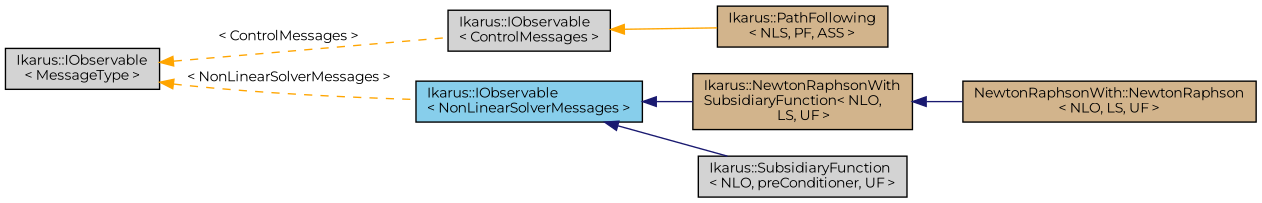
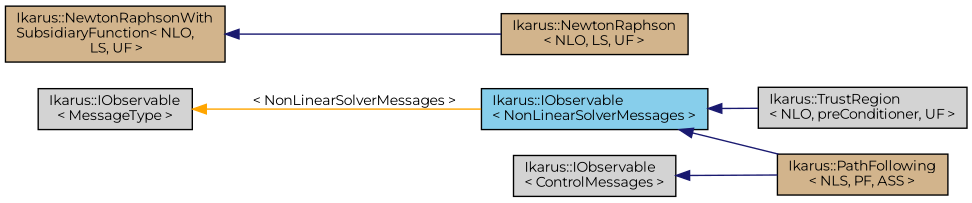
edge "Ikarus::PathFollowing < NLS, PF, ASS >" -> "Ikarus::IObservable < ControlMessages >": color orange -> midnightblue
edge "Ikarus::IObservable < ControlMessages >" -> "Ikarus::IObservable < MessageType >": removed, label "< ControlMessages >"
edge "Ikarus::IObservable < NonLinearSolverMessages >" -> "Ikarus::IObservable < MessageType >": style dashed -> solid
edge "Ikarus::NewtonRaphsonWith SubsidiaryFunction< NLO, LS, UF >" -> "Ikarus::IObservable < NonLinearSolverMessages >": now "Ikarus::PathFollowing < NLS, PF, ASS >" -> "Ikarus::IObservable < NonLinearSolverMessages >"
node "NewtonRaphsonWith::NewtonRaphson < NLO, LS, UF >": label "NewtonRaphsonWith::NewtonRaphson < NLO, LS, UF >" -> "Ikarus::NewtonRaphson < NLO, LS, UF >"
node "Ikarus::SubsidiaryFunction < NLO, preConditioner, UF >": label "Ikarus::SubsidiaryFunction < NLO, preConditioner, UF >" -> "Ikarus::TrustRegion < NLO, preConditioner, UF >"
